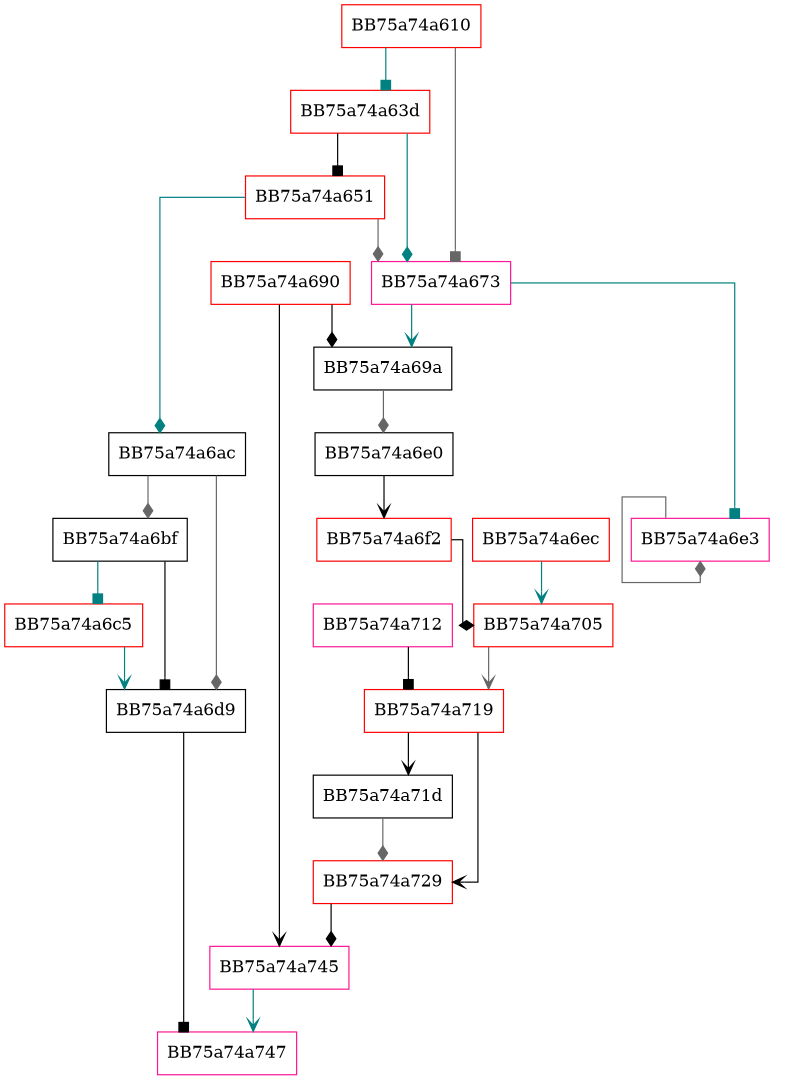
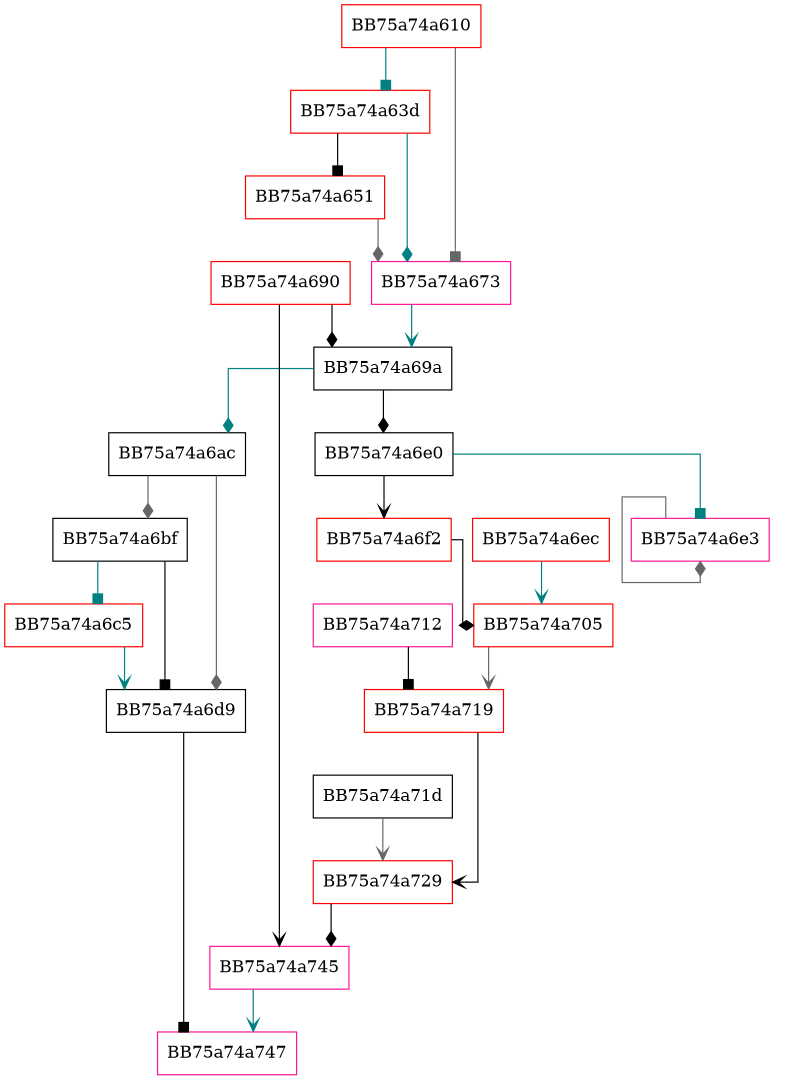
edge "BB75a74a651" -> "BB75a74a6ac": now "BB75a74a69a" -> "BB75a74a6ac"
edge "BB75a74a673" -> "BB75a74a6e3": now "BB75a74a6e0" -> "BB75a74a6e3"
edge "BB75a74a69a" -> "BB75a74a6e0": color gray40 -> black
edge "BB75a74a719" -> "BB75a74a71d": removed
edge "BB75a74a71d" -> "BB75a74a729": arrowhead diamond -> vee
